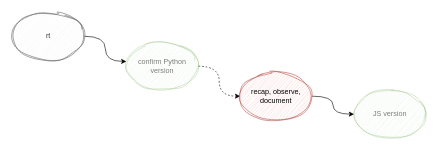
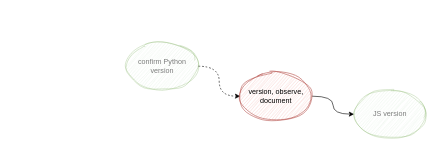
node "rt": removed
edge "rt" -> "confirm Python version": removed
node "recap, observe, document": label "recap, observe, document" -> "version, observe, document"
